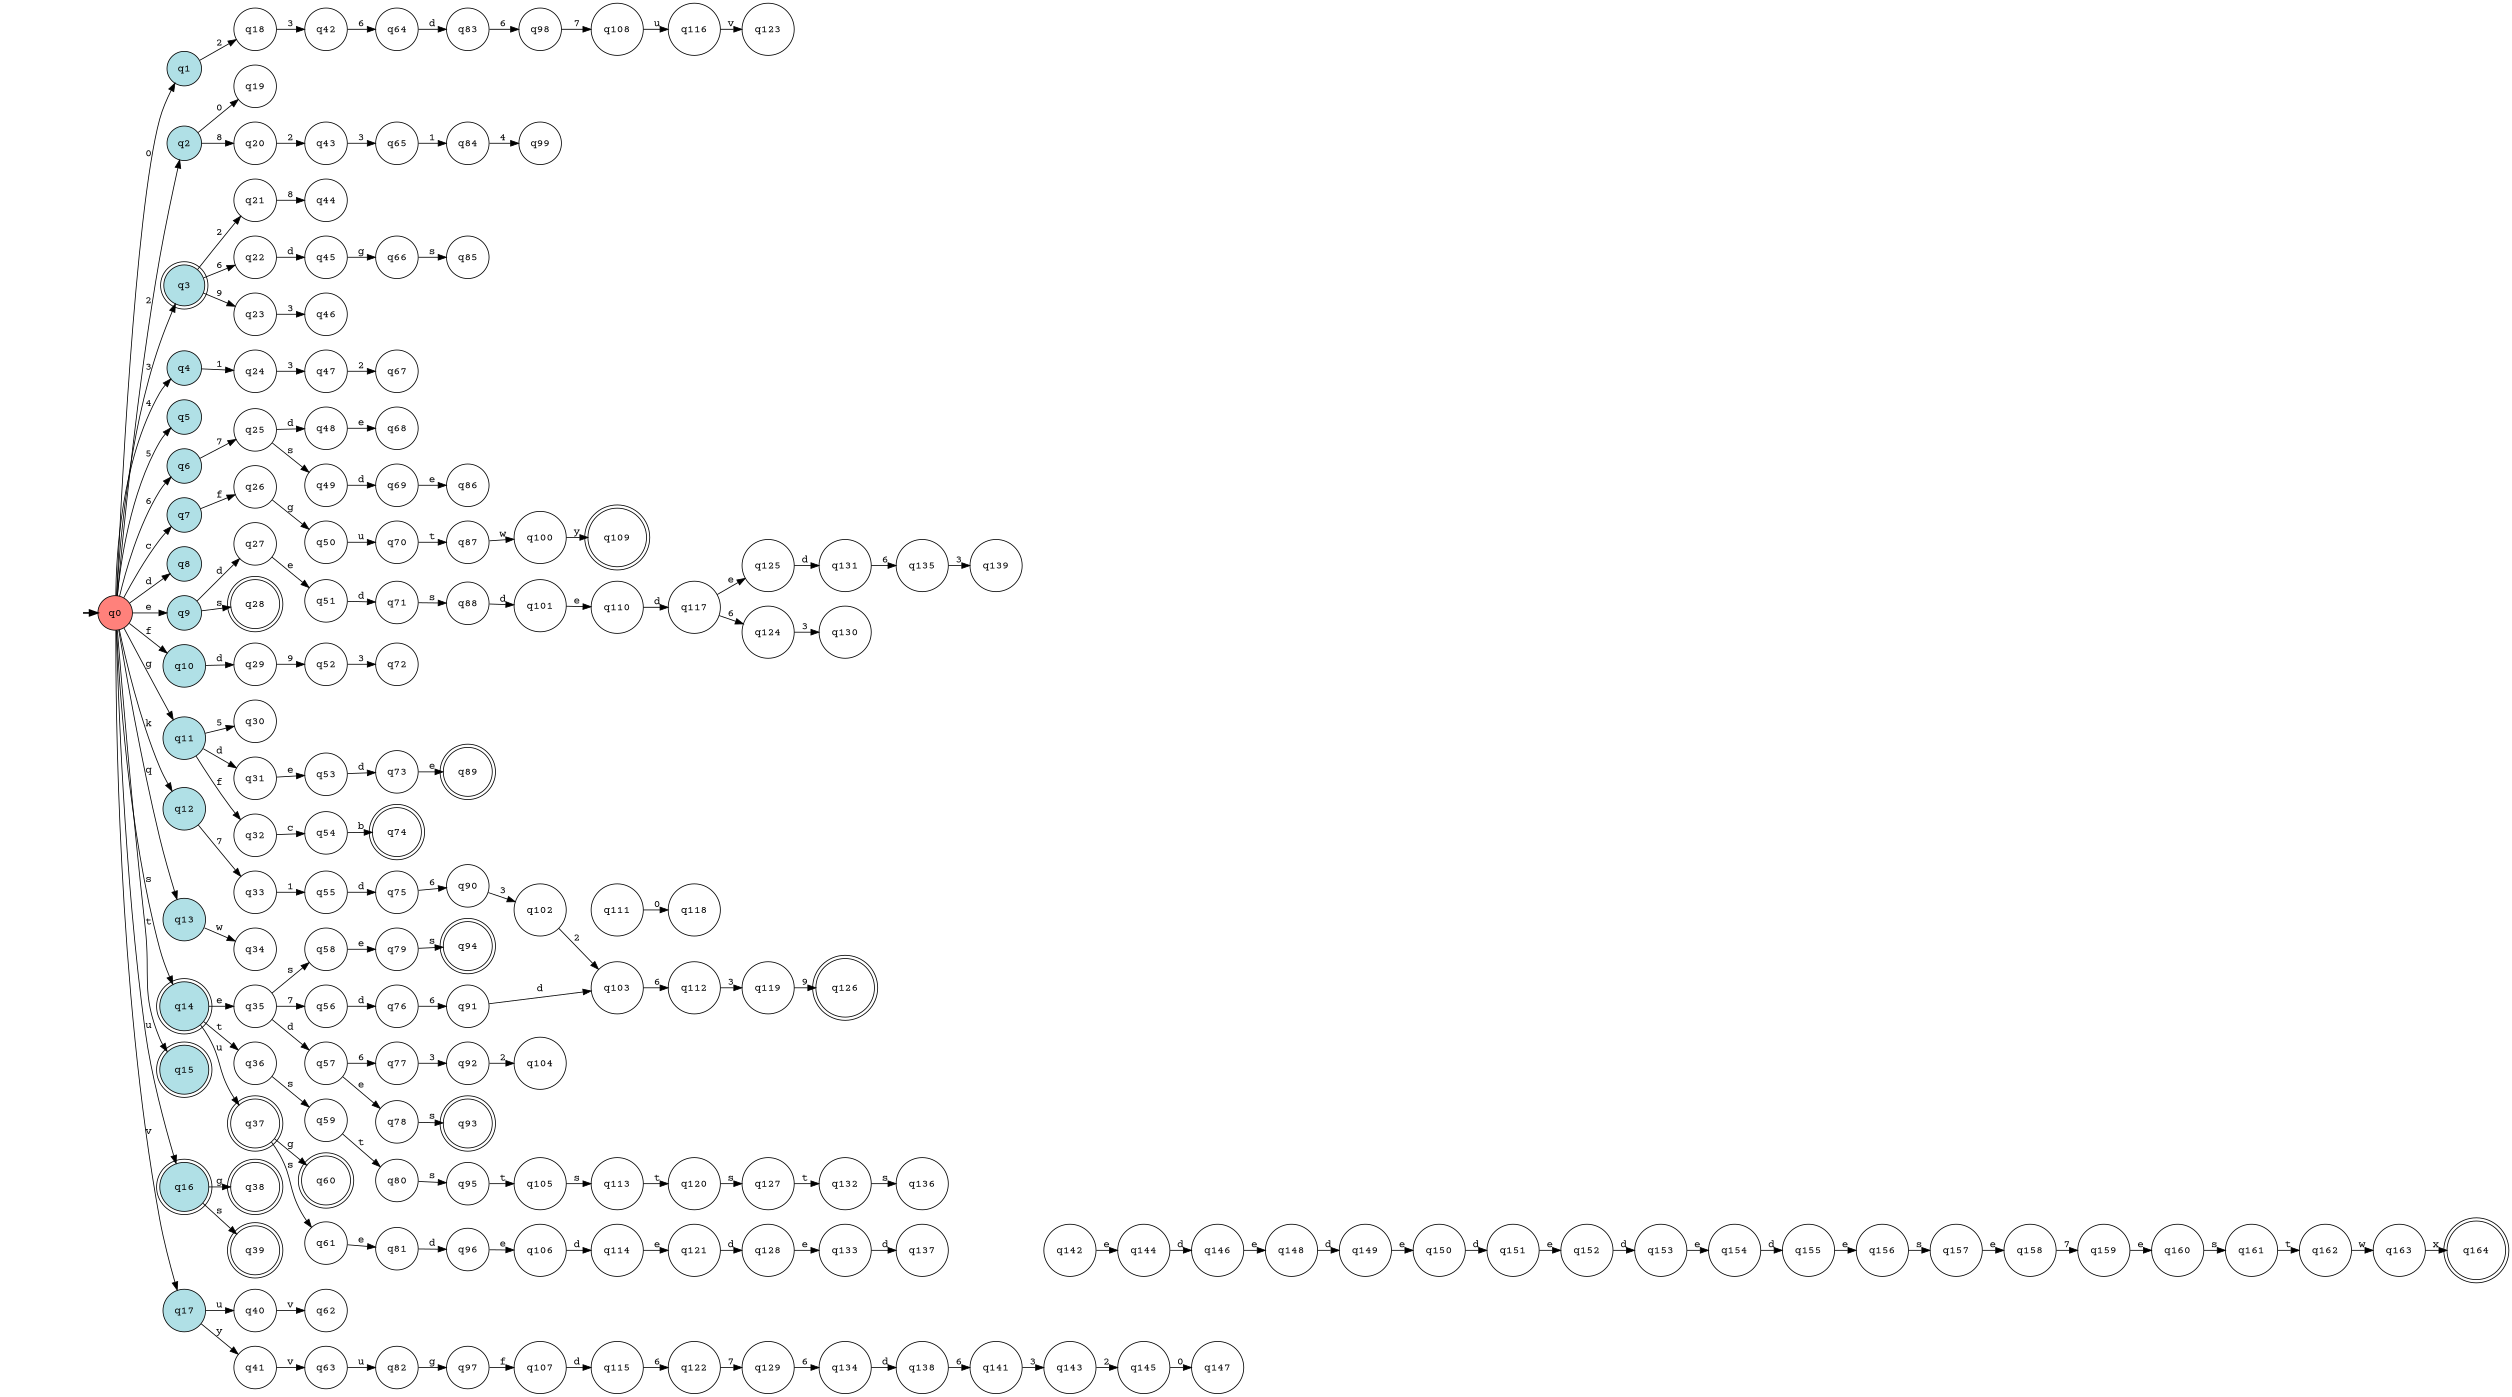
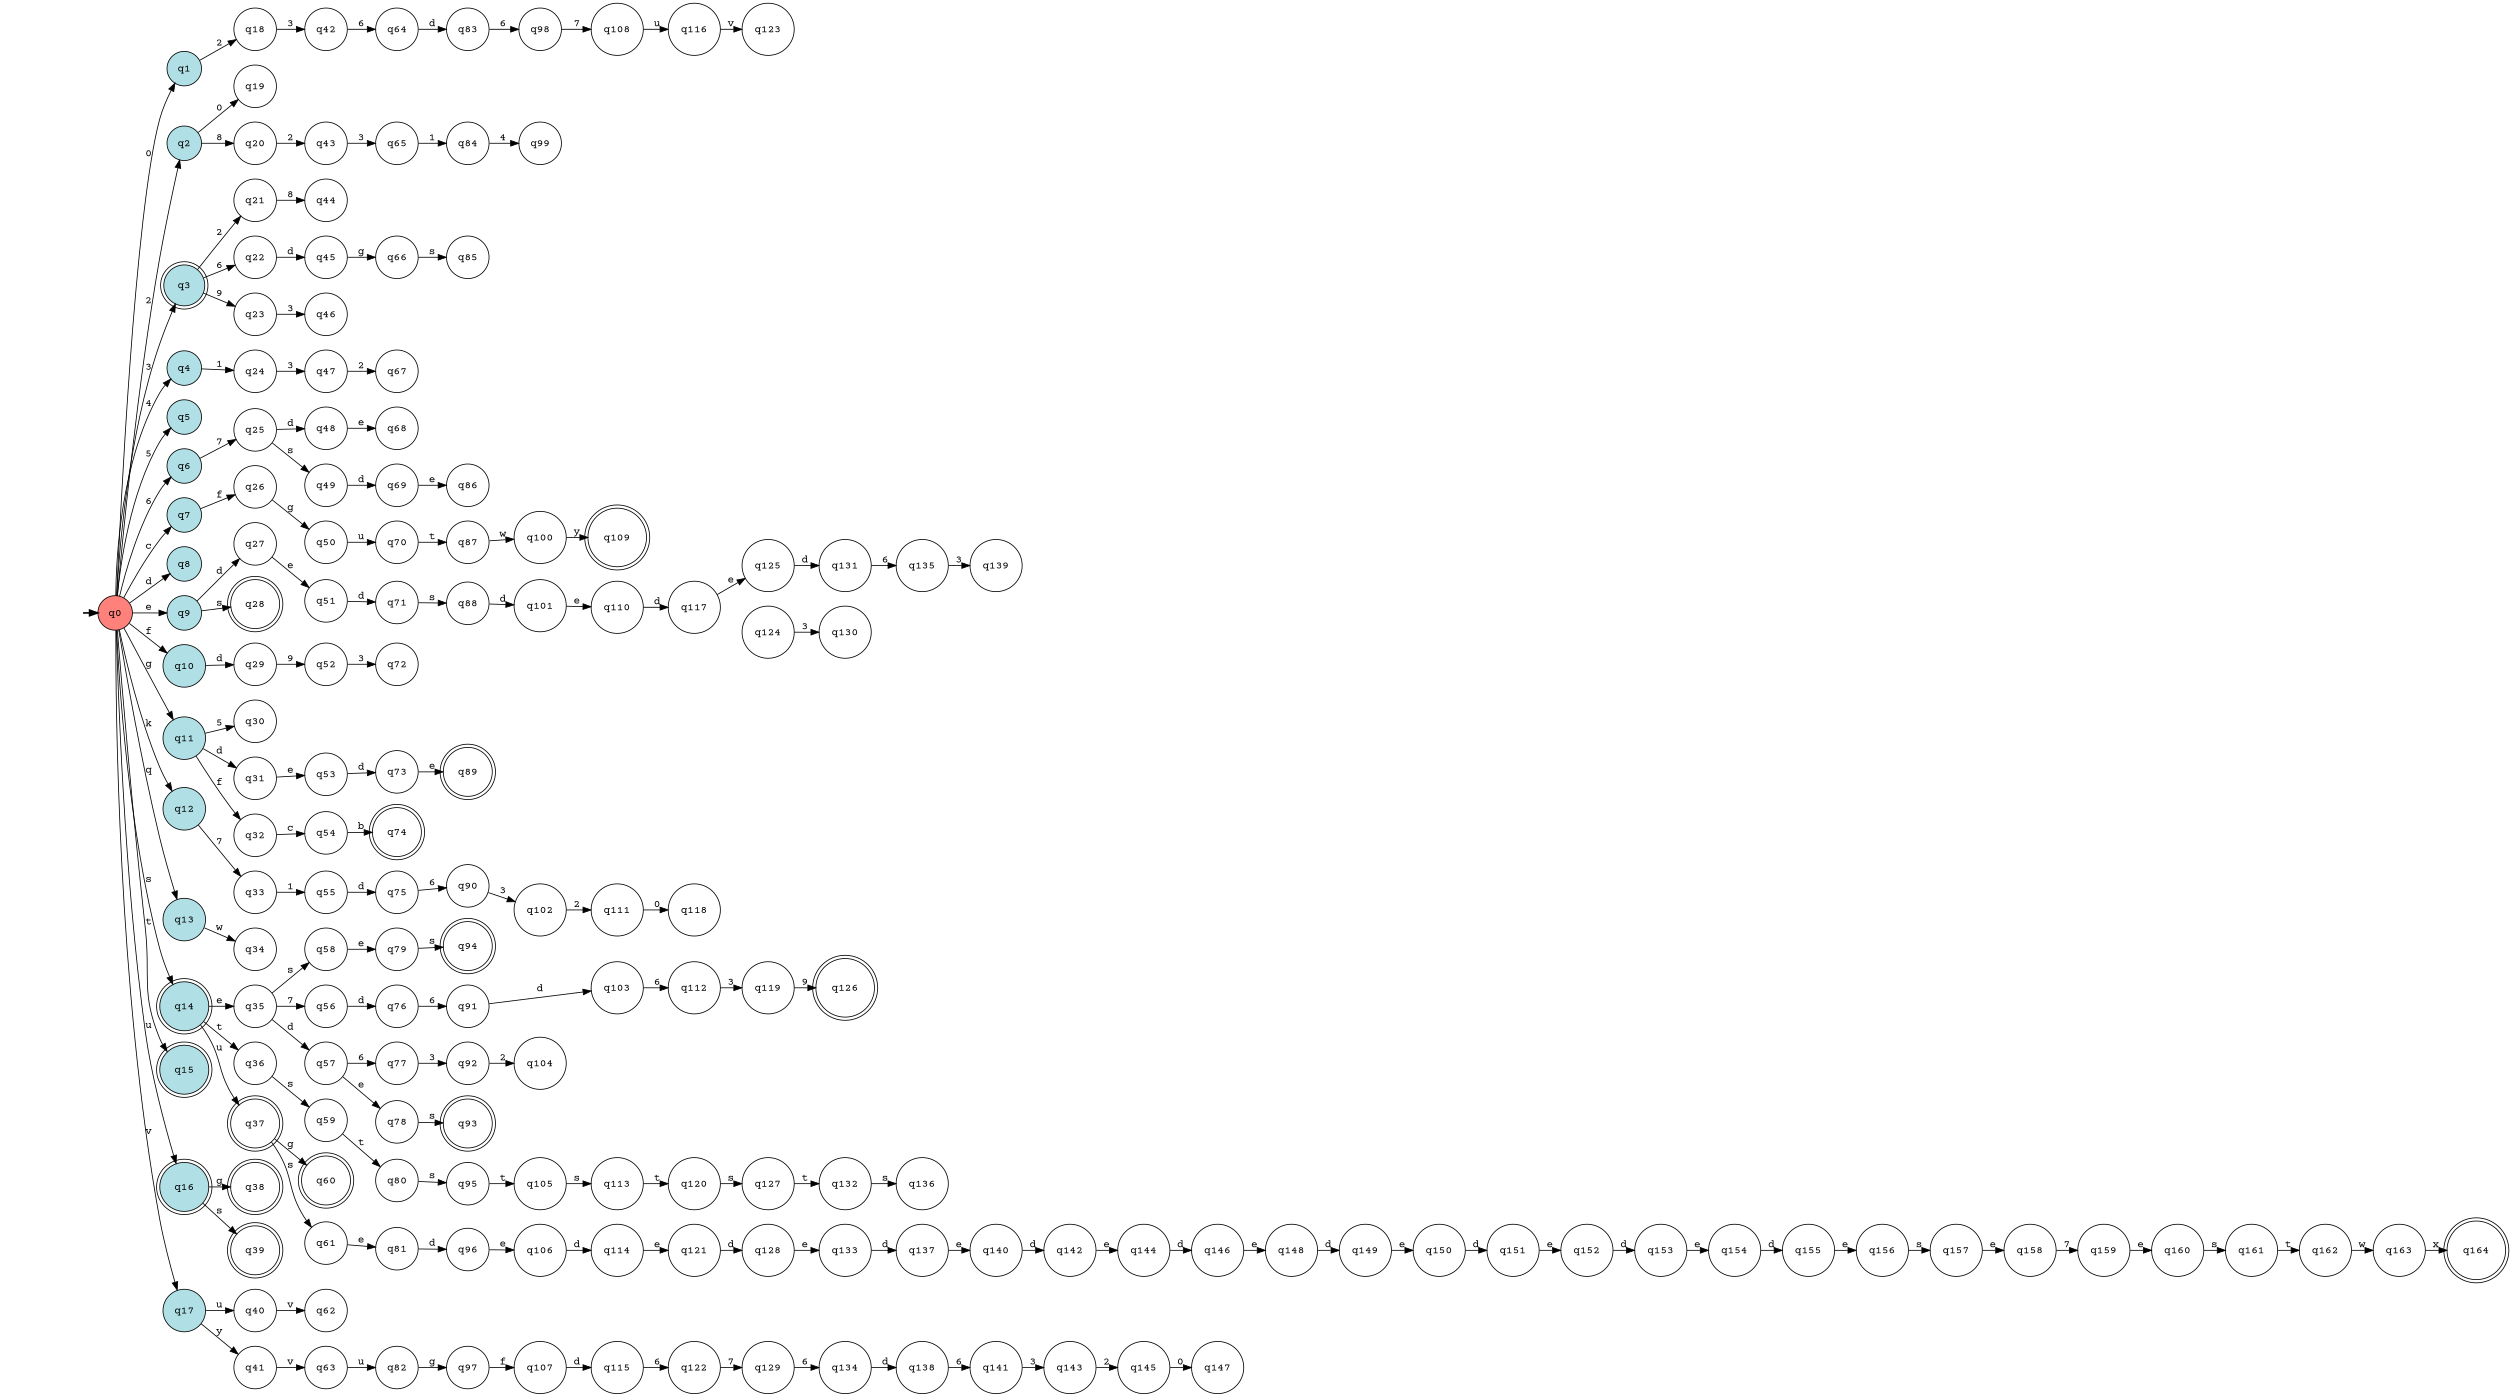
edge "q117" -> "q124": removed, label "6"
edge "q102" -> "q103": now "q102" -> "q111"
node "q140": added
